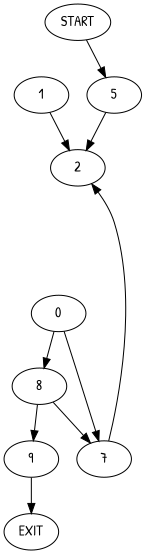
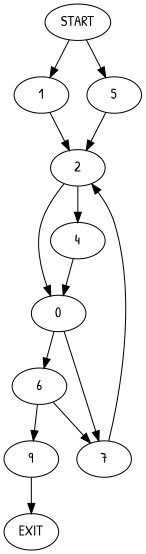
edge "START" -> "1": added
edge "2" -> "0": added
node "4": added
node "8": label "8" -> "6"
